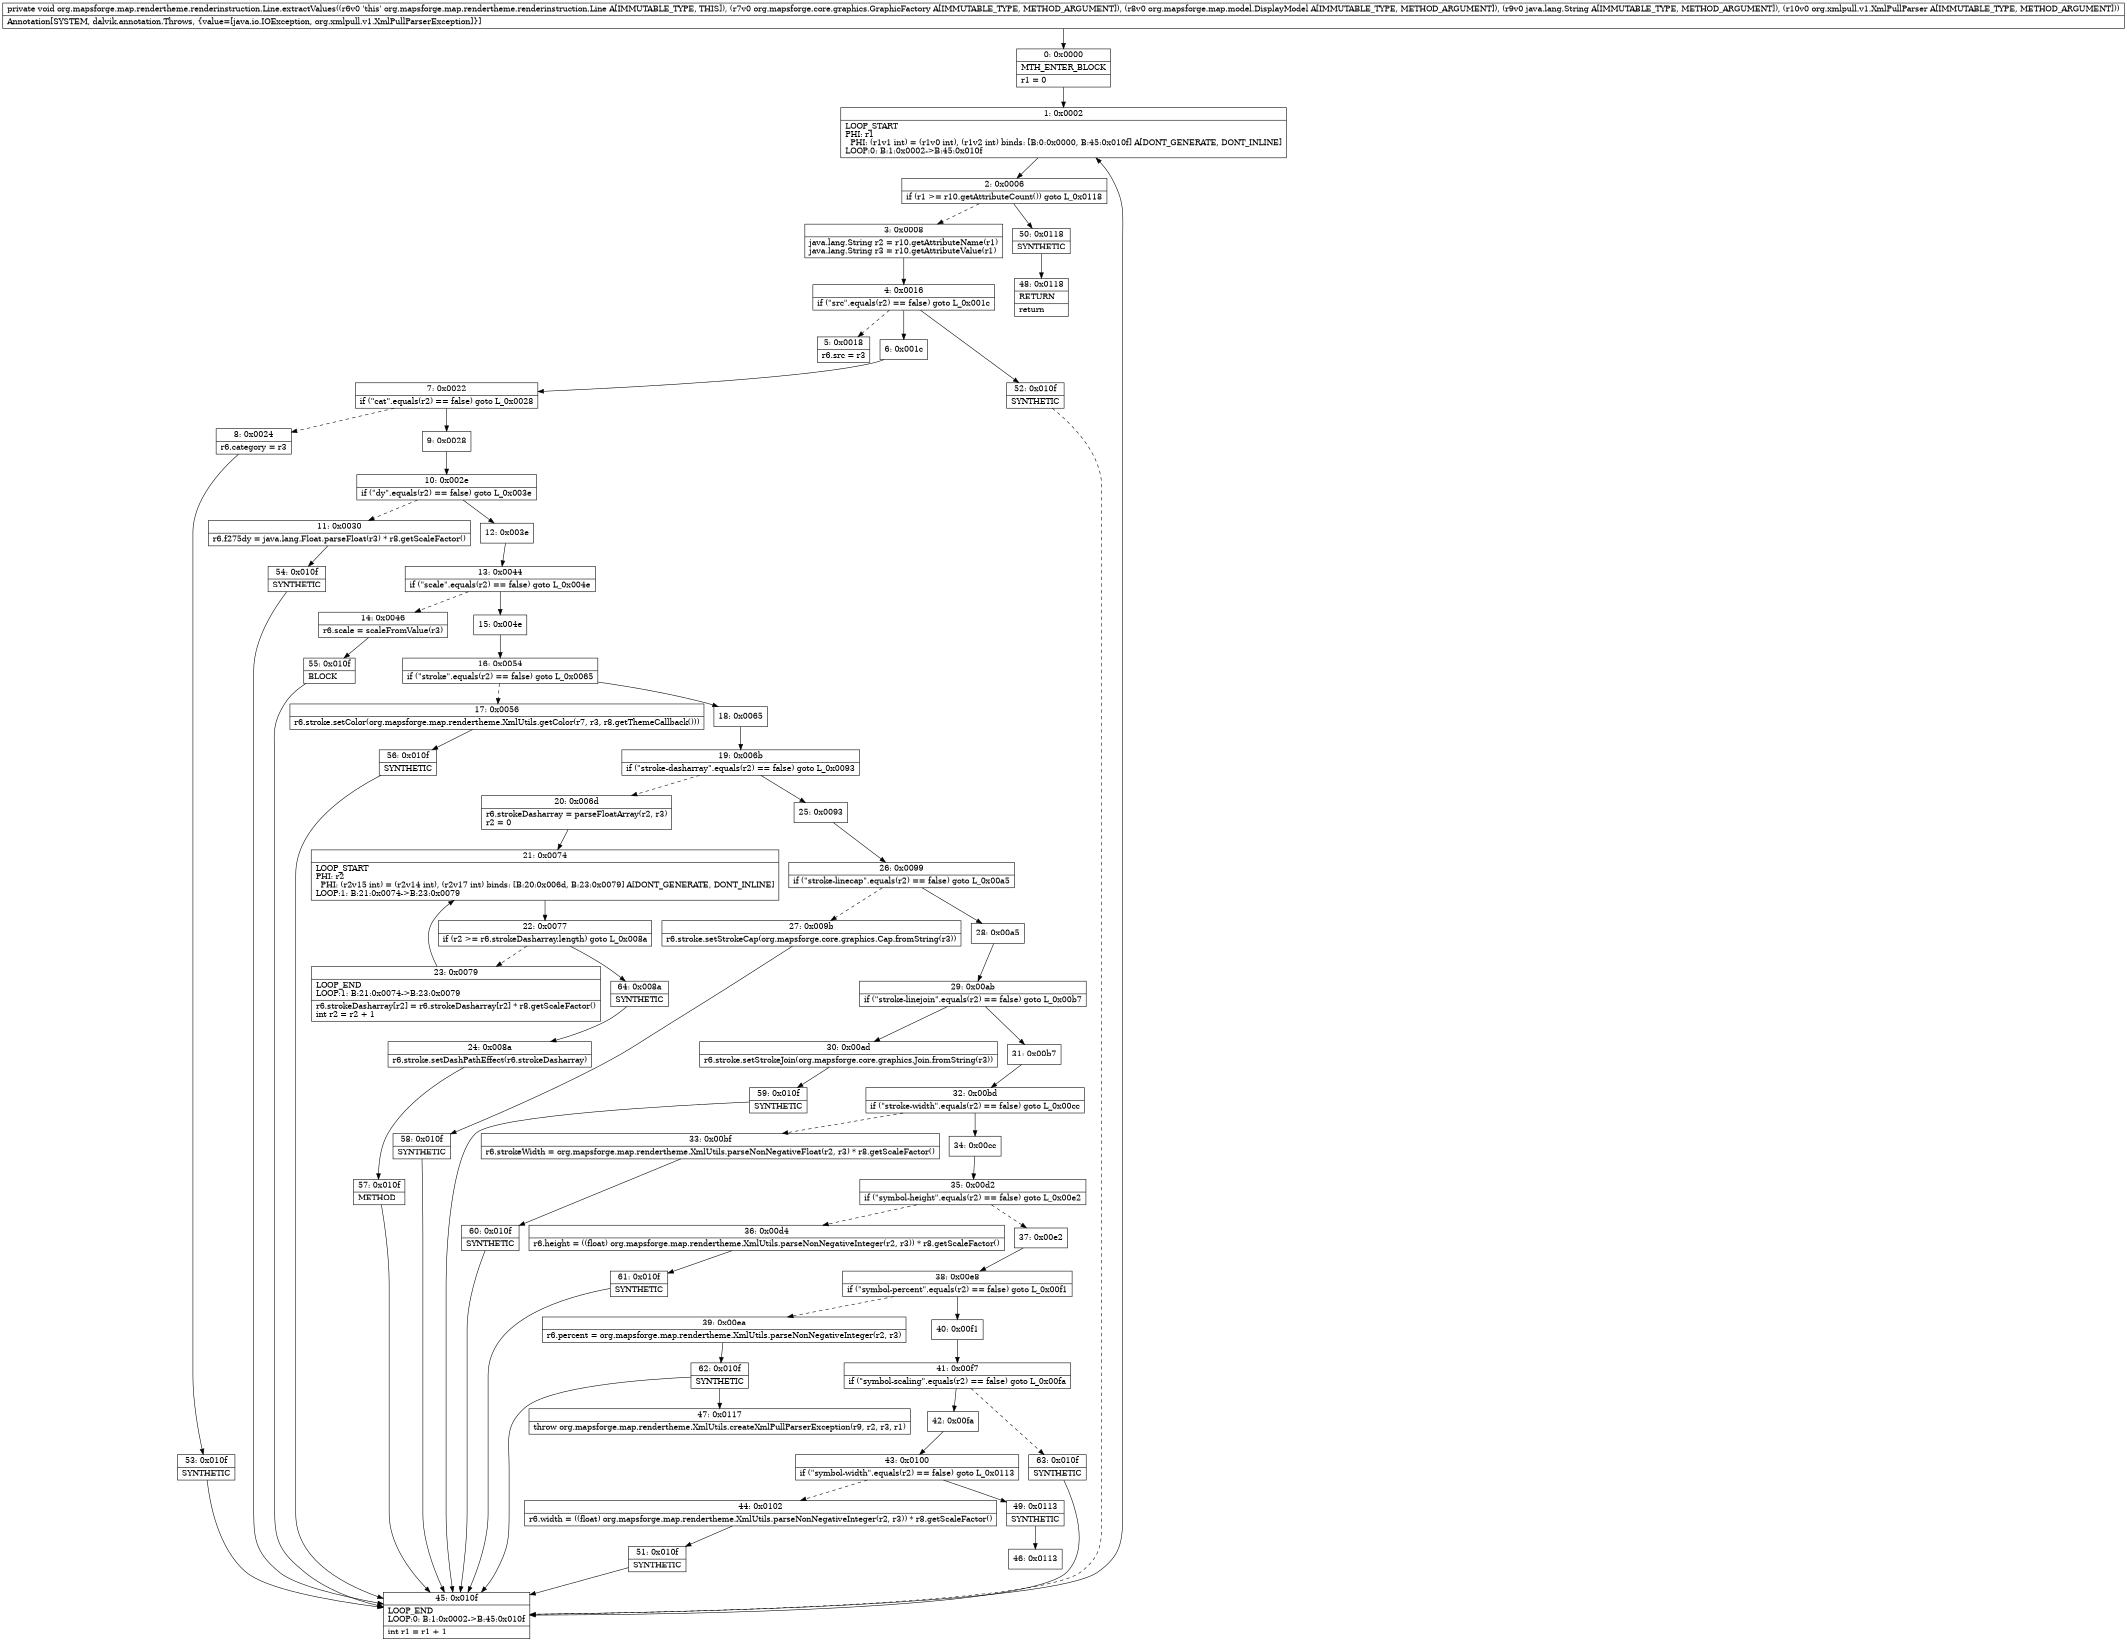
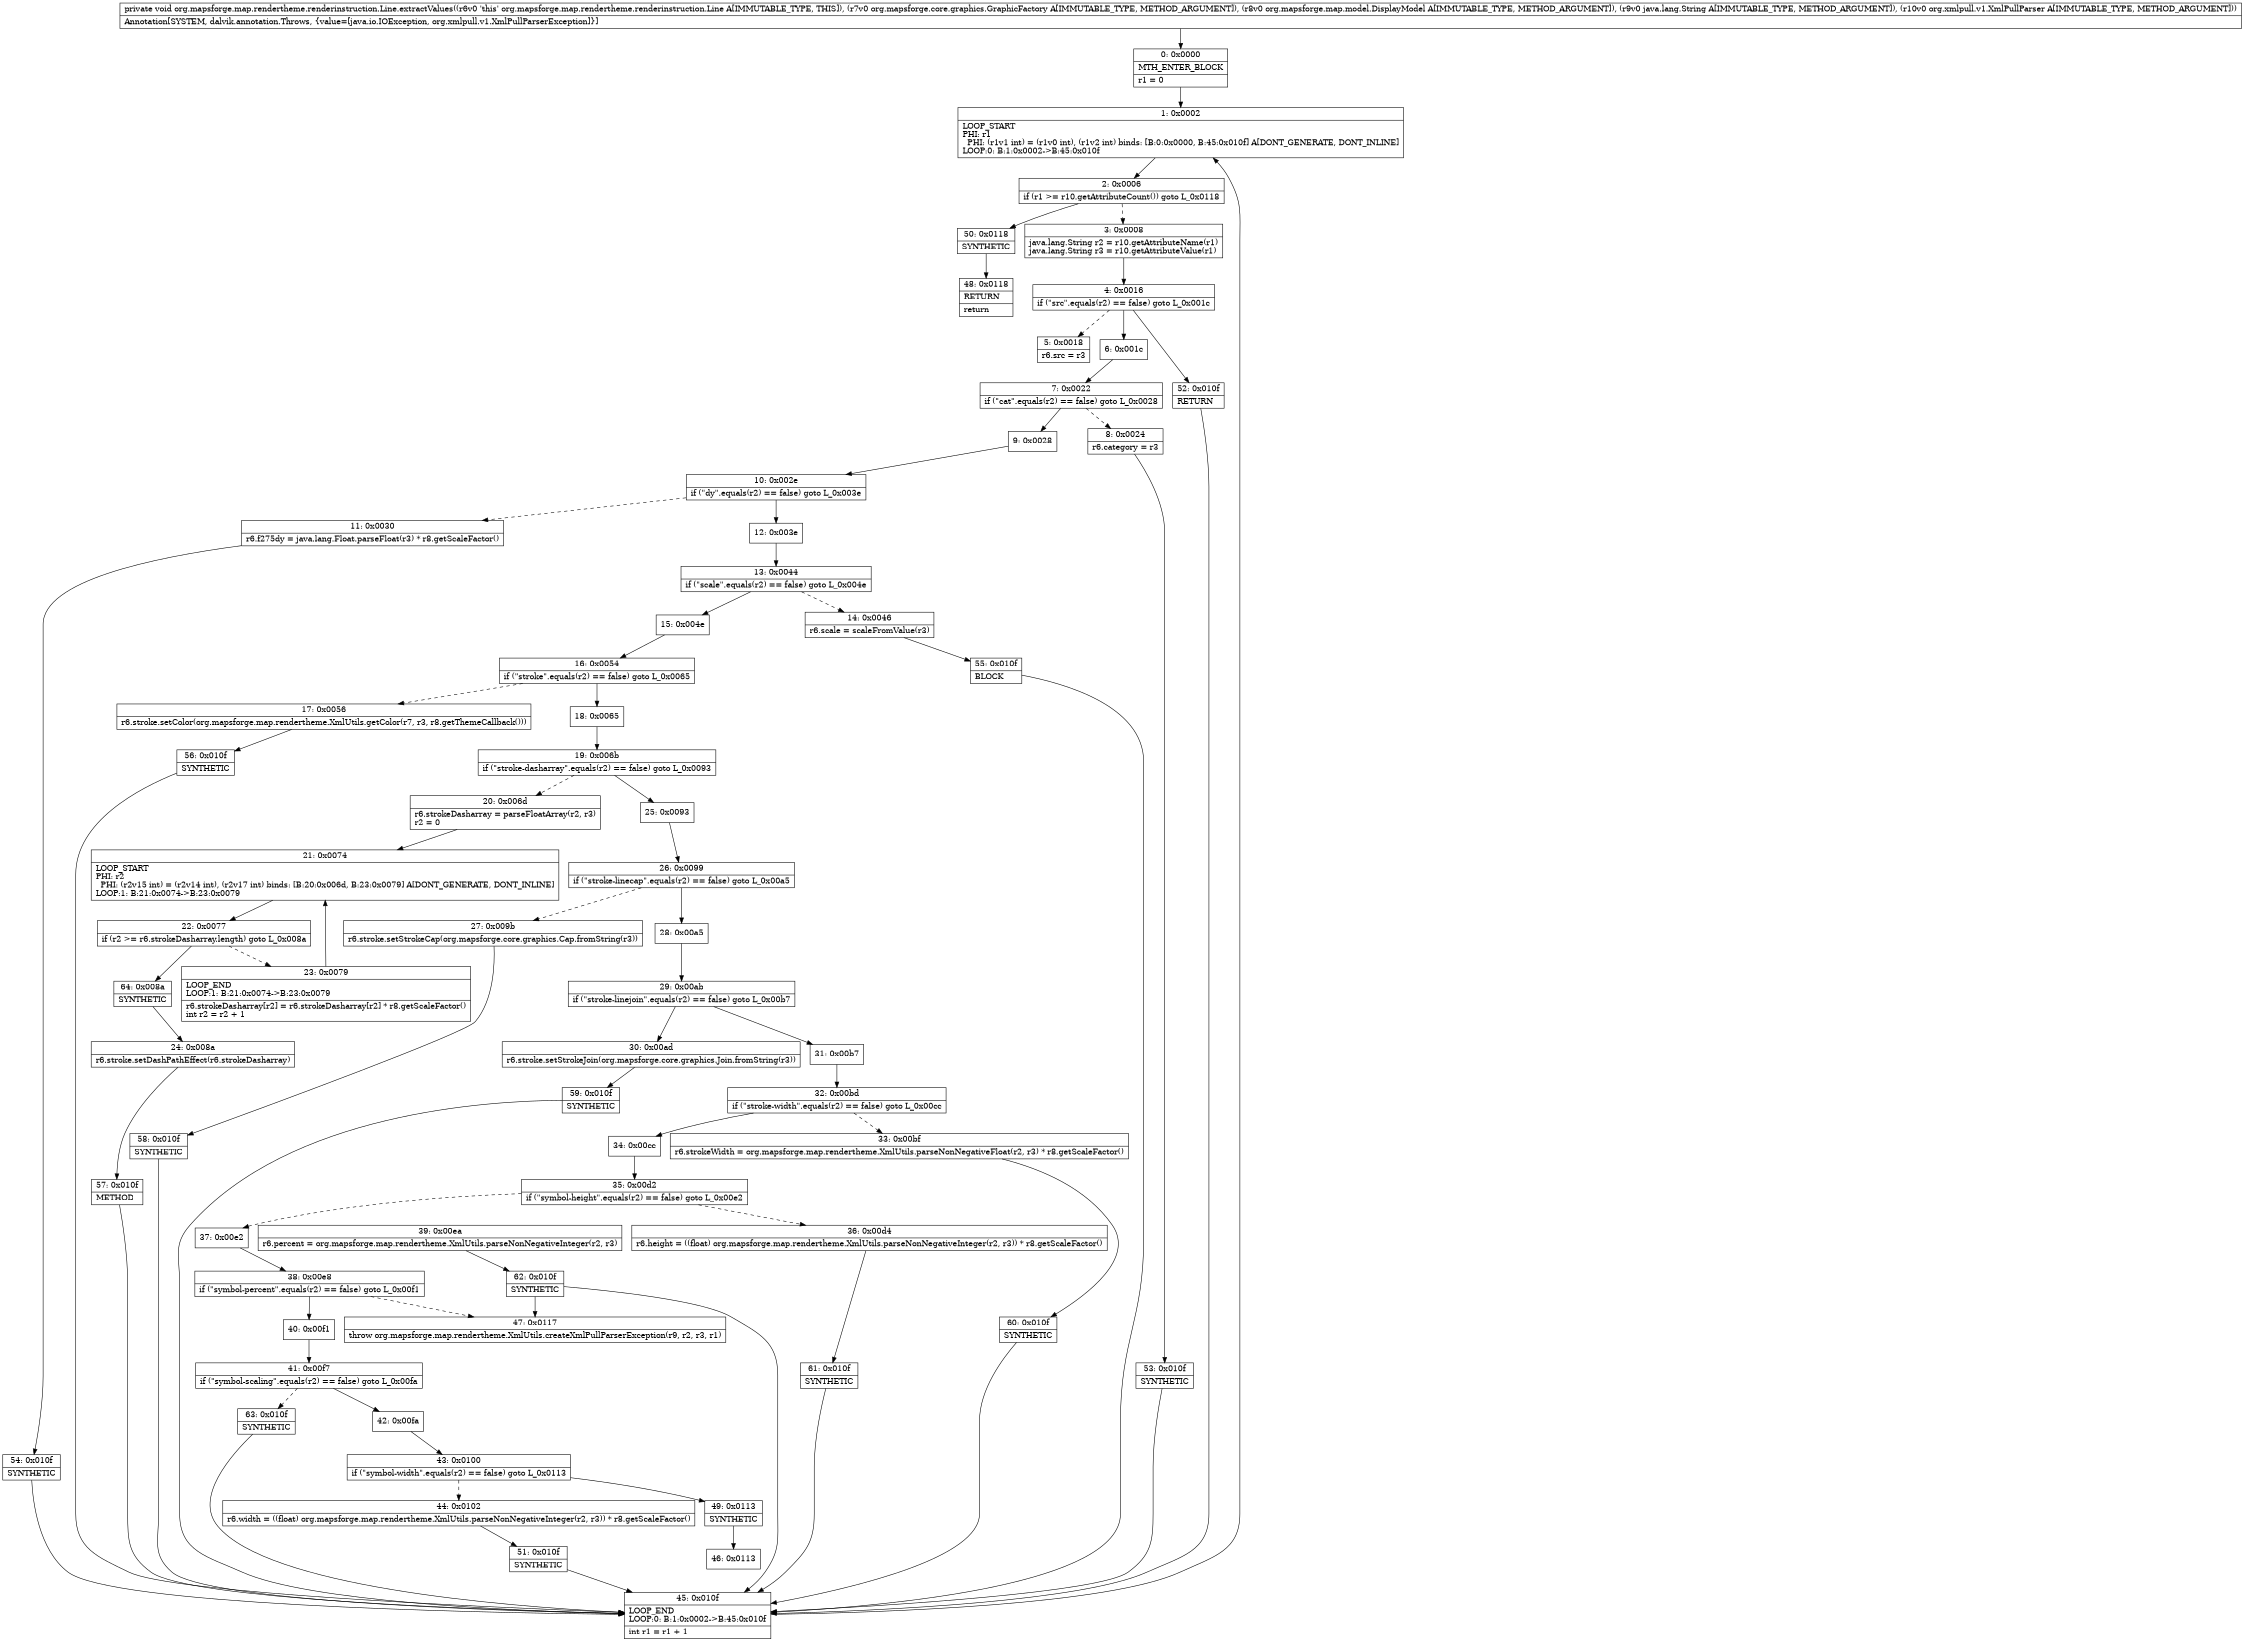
node "52: 0x010f": text "SYNTHETIC" -> "RETURN"
edge "52: 0x010f" -> "45: 0x010f": style dashed -> solid
edge "38: 0x00e8" -> "39: 0x00ea": now "38: 0x00e8" -> "47: 0x0117"
